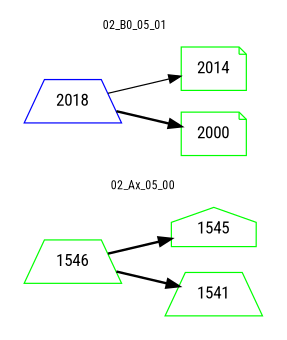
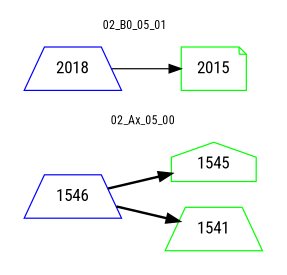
node "2014": label "2014" -> "2015"
node "2000": removed
node "1546": color green -> blue
